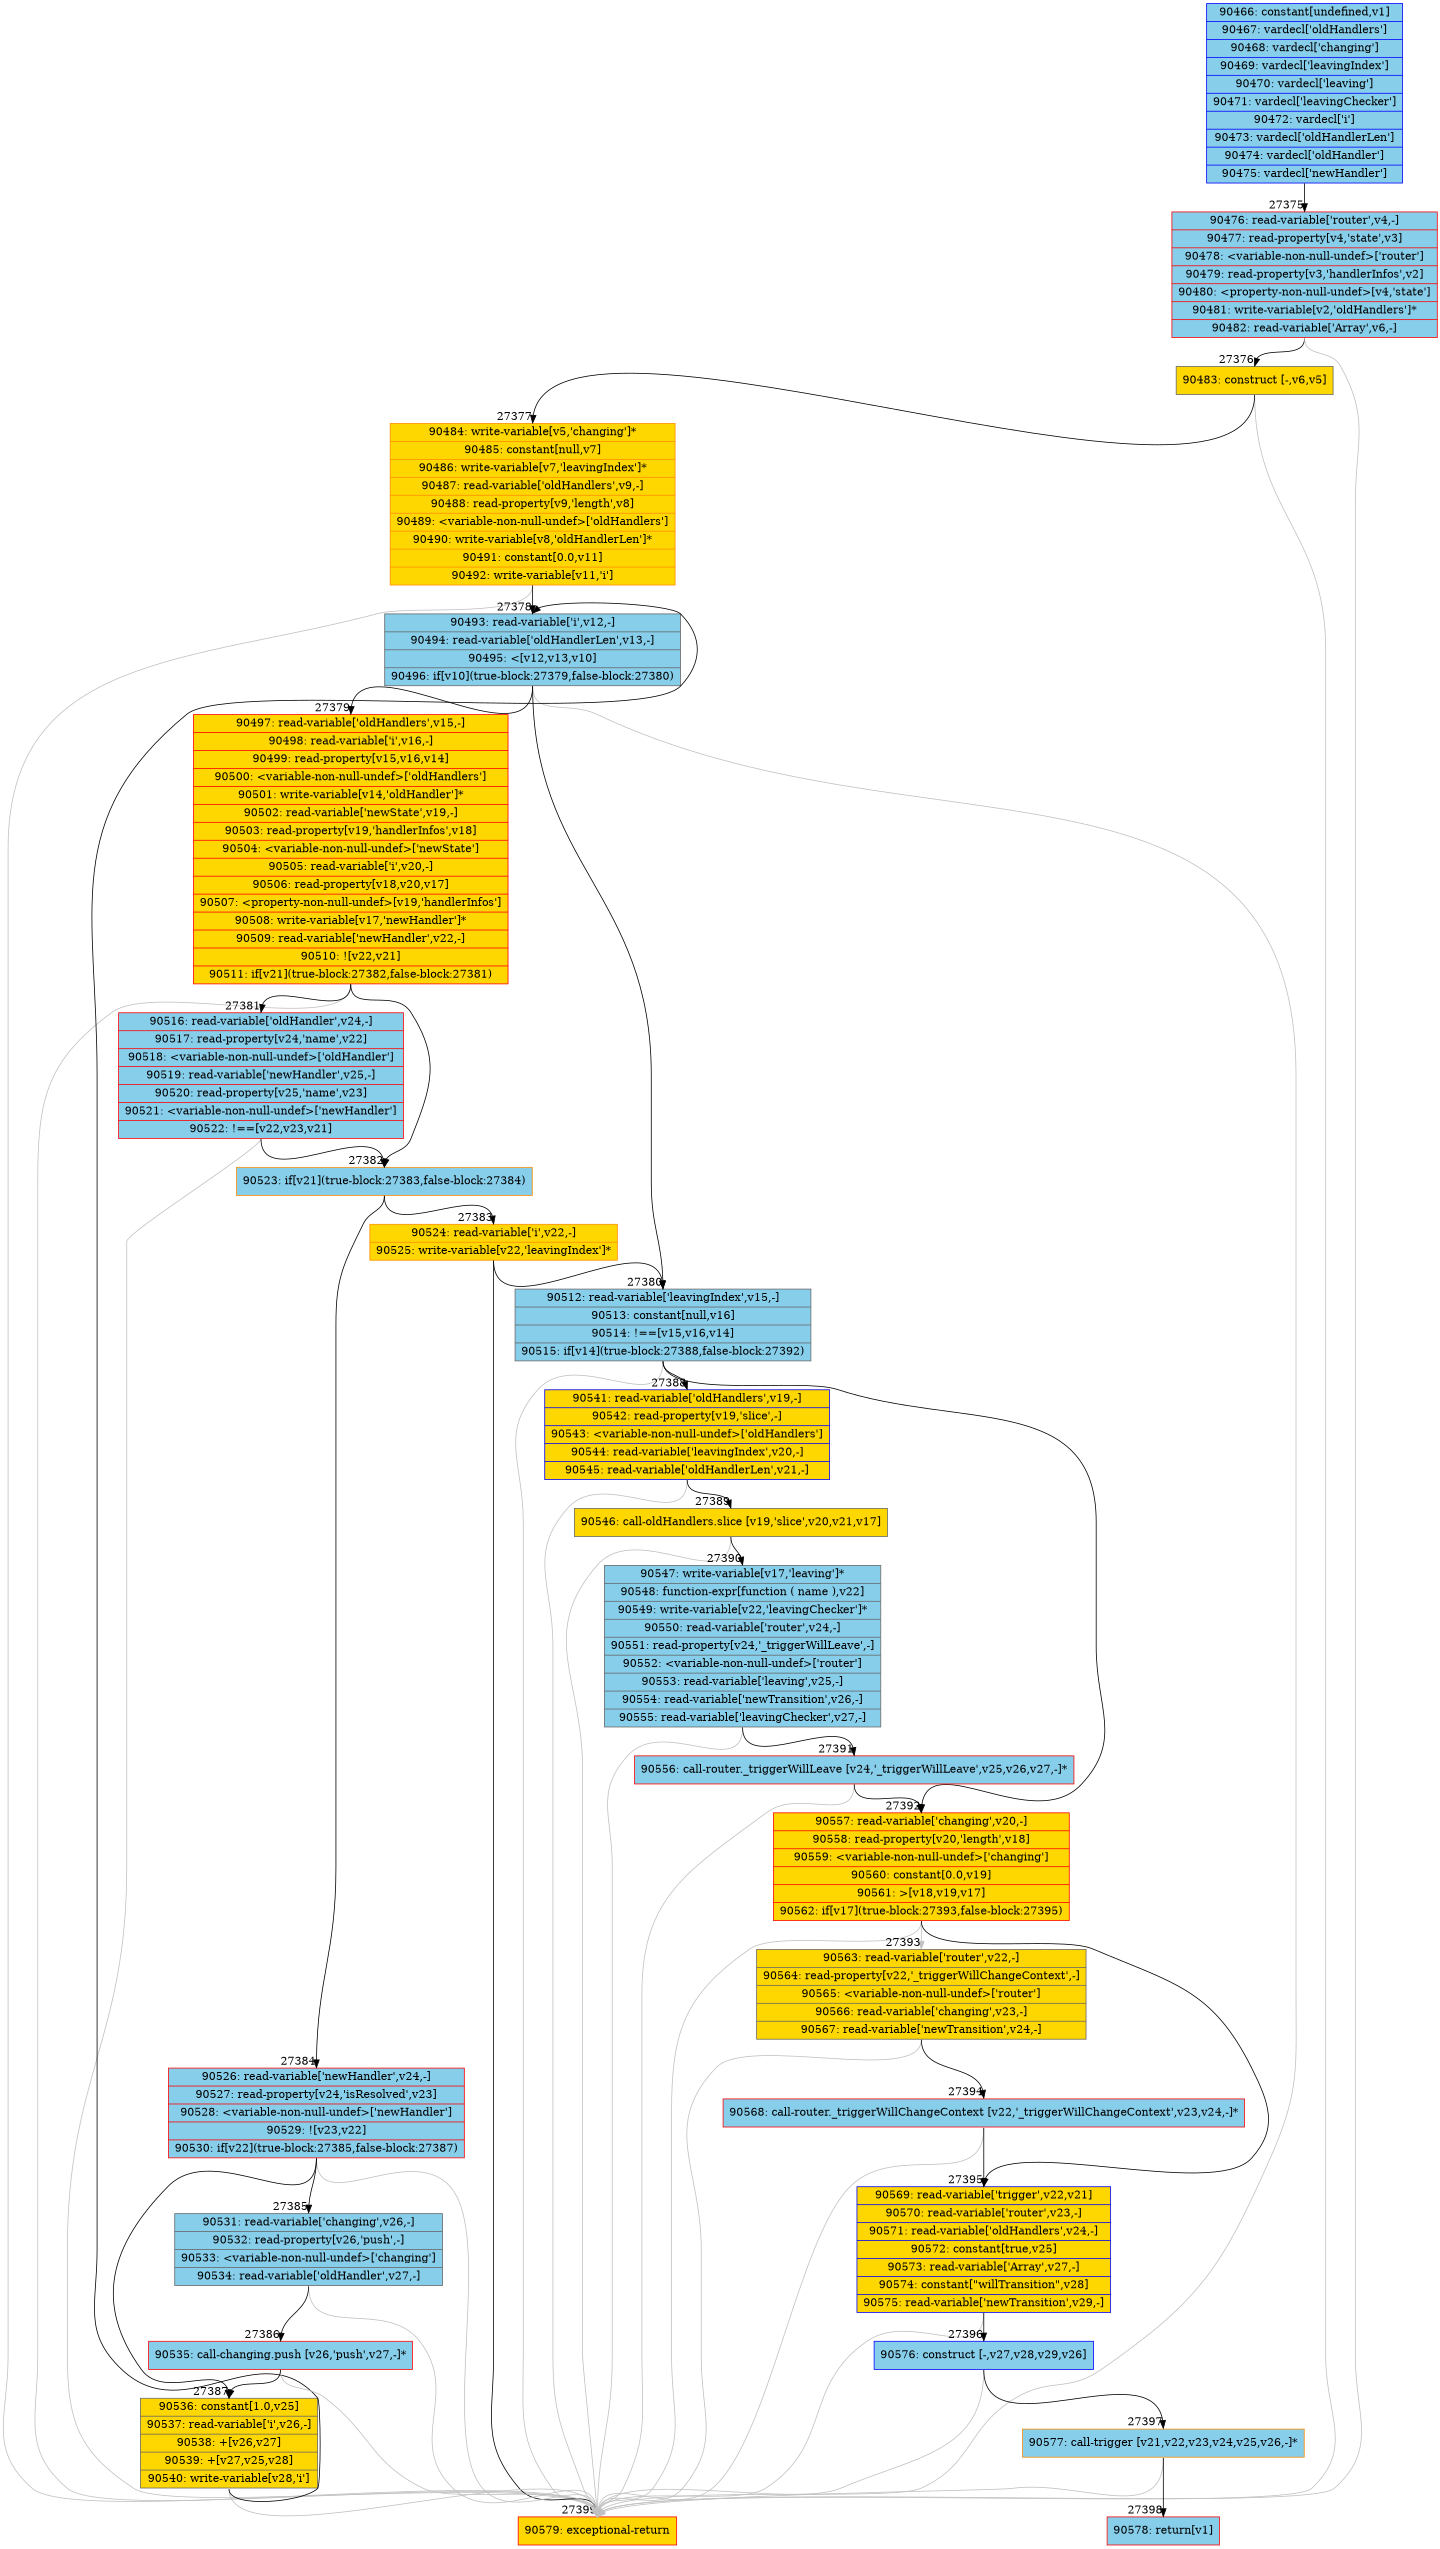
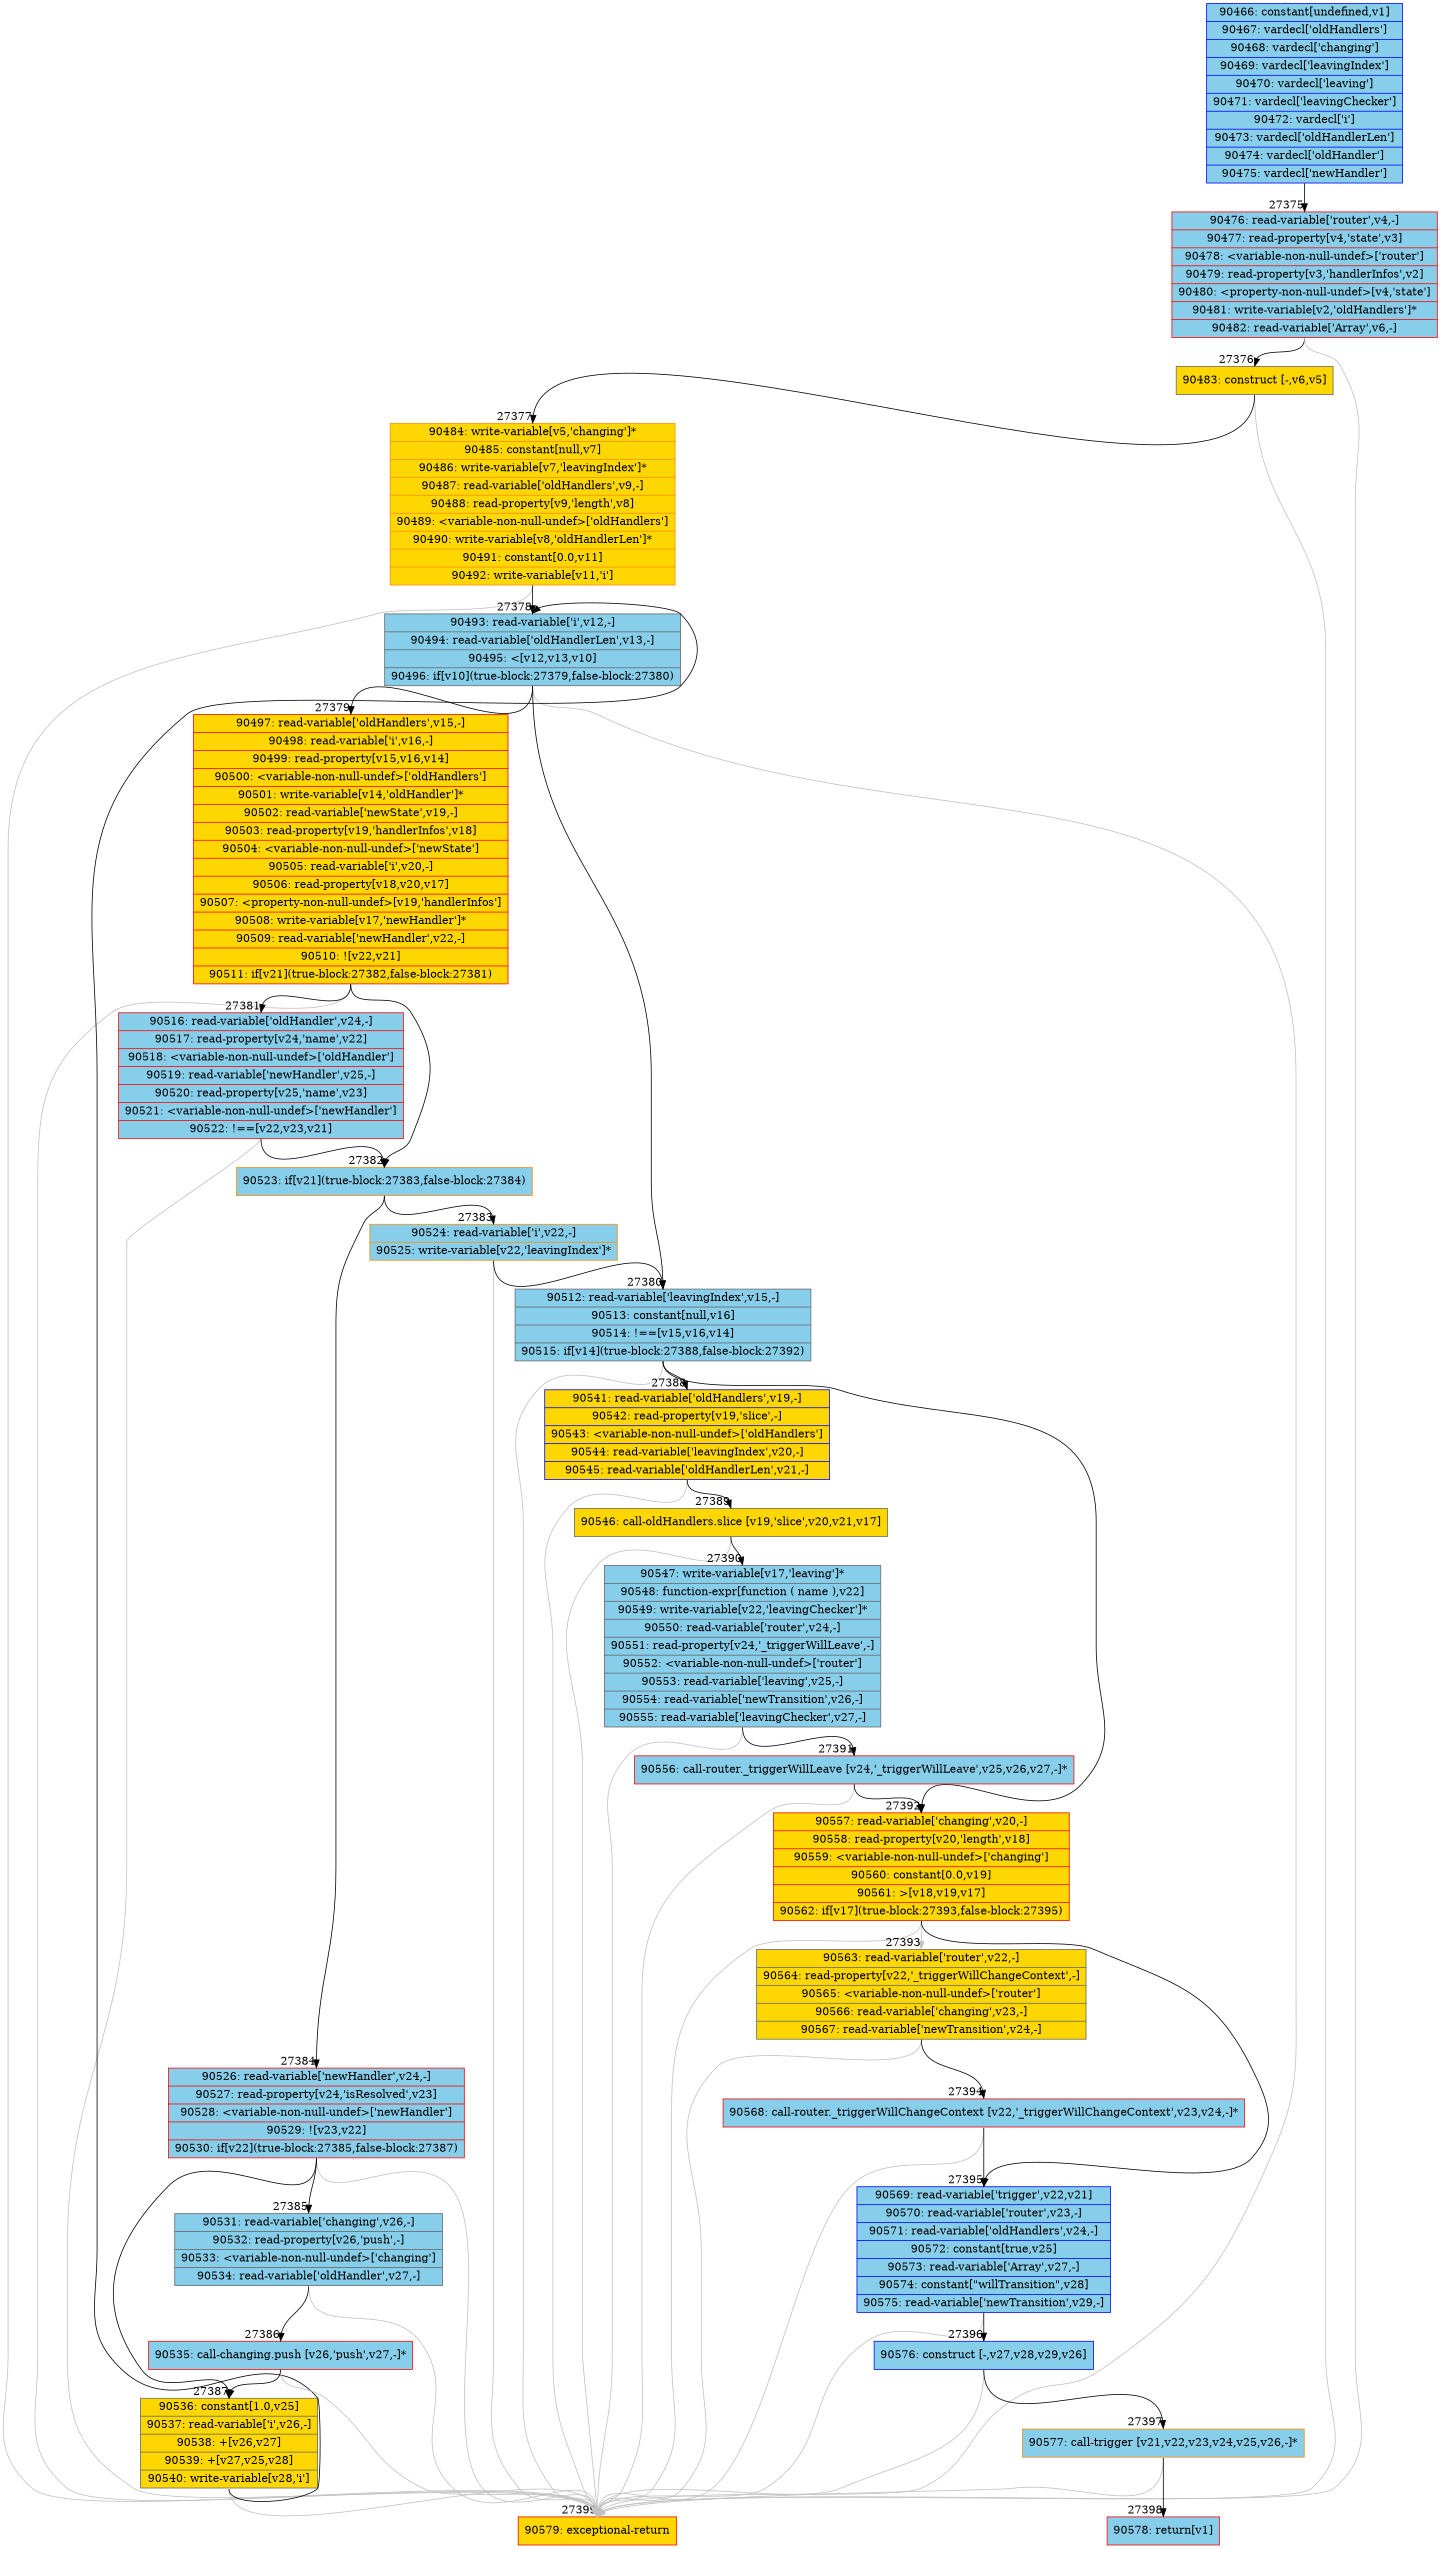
node "90524: read-variable['i',v22,-]": fillcolor gold -> skyblue
edge "90524: read-variable['i',v22,-]" -> "90579: exceptional-return": color black -> gray
node "90569: read-variable['trigger',v22,v21]": fillcolor gold -> skyblue
